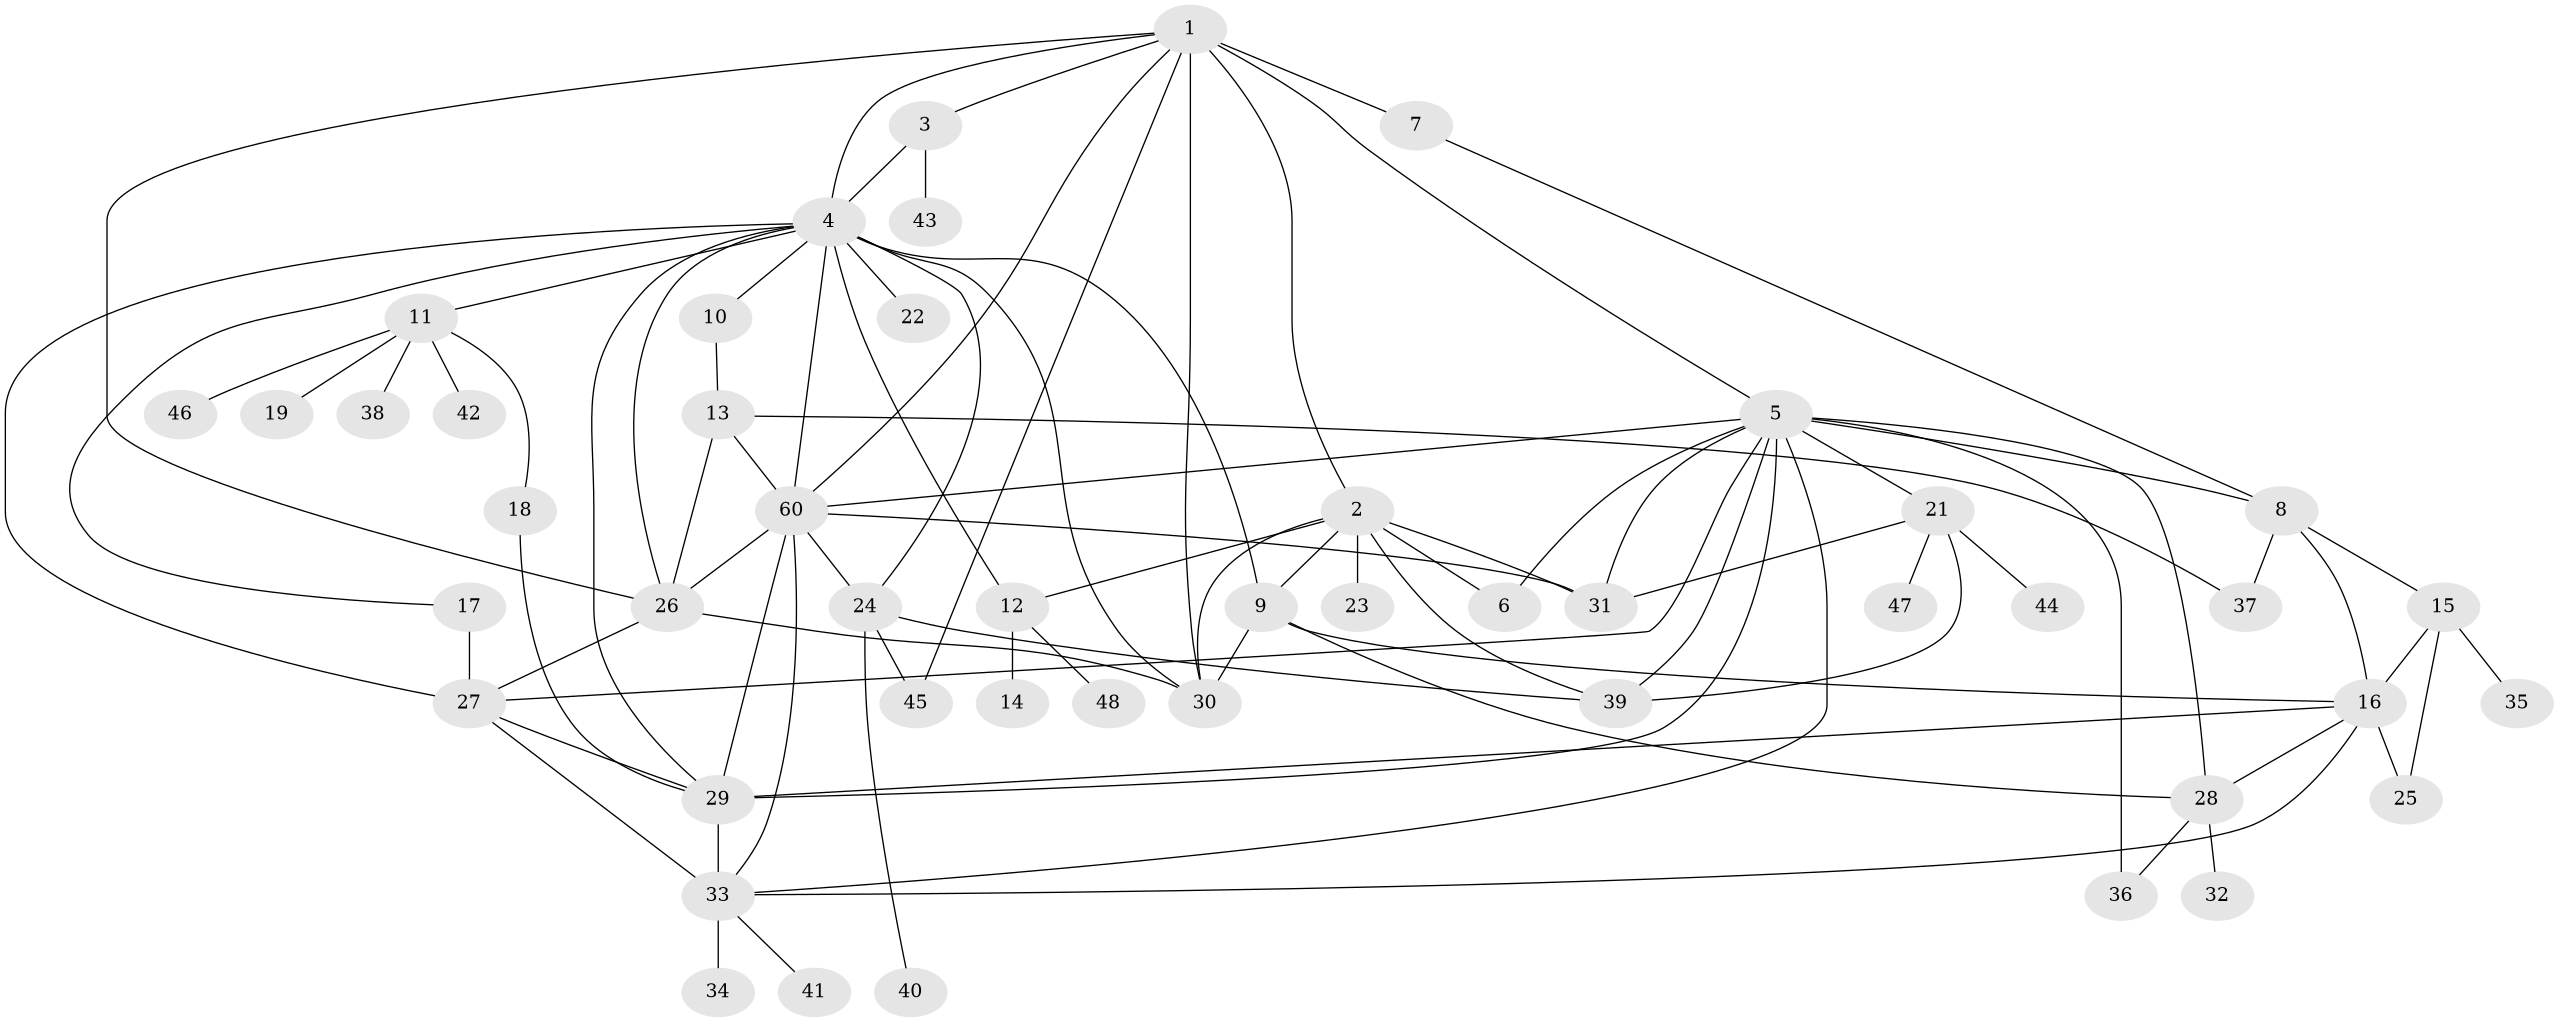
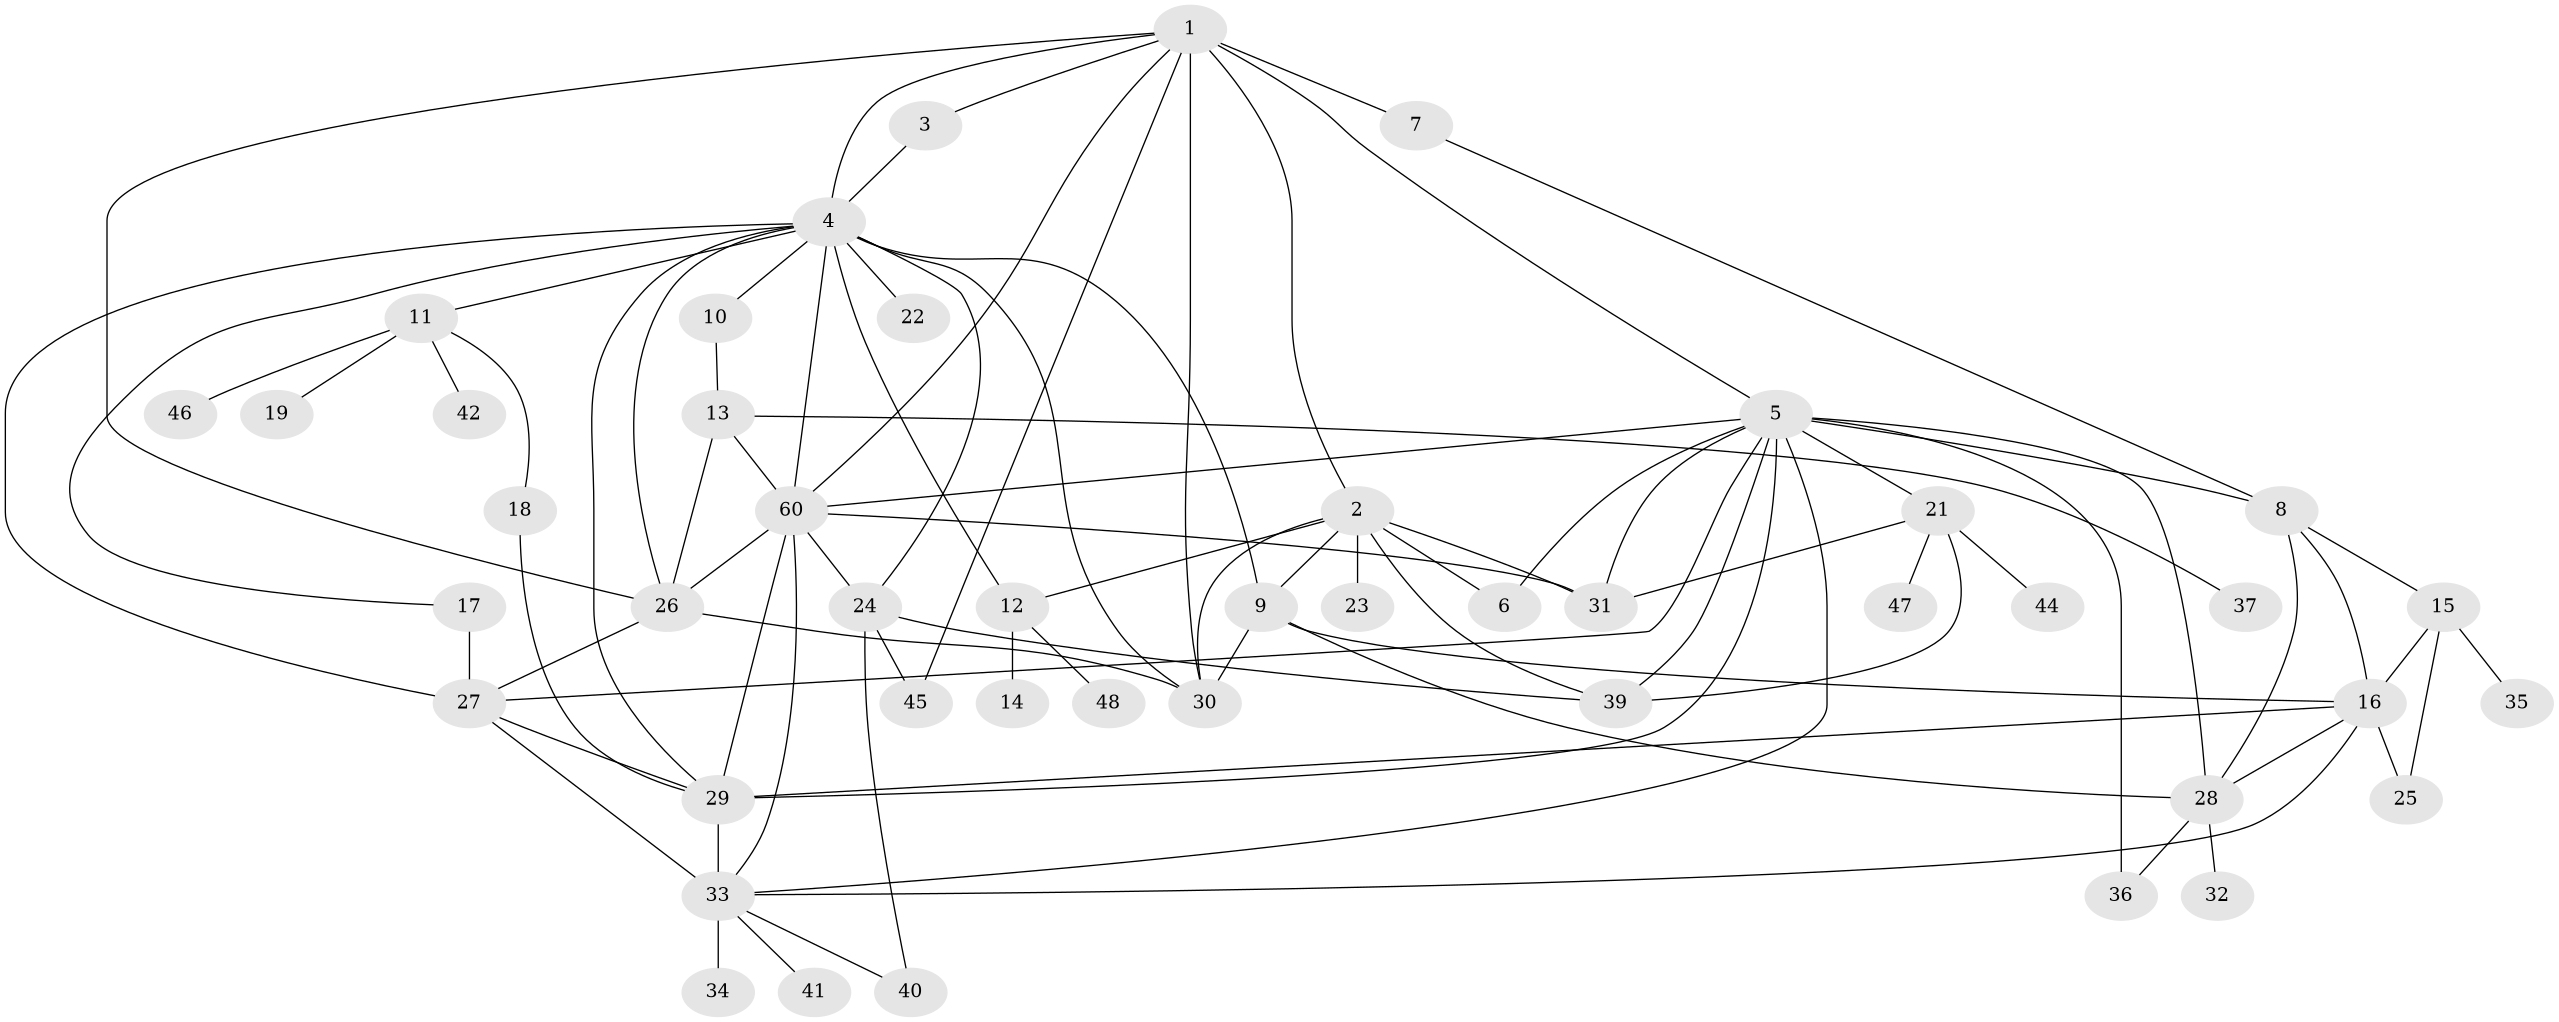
node "43": removed
node "38": removed
edge "8" -- "37": now "8" -- "28"
edge "33" -- "40": added
